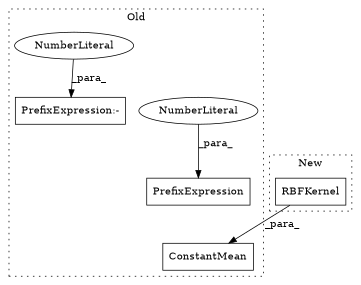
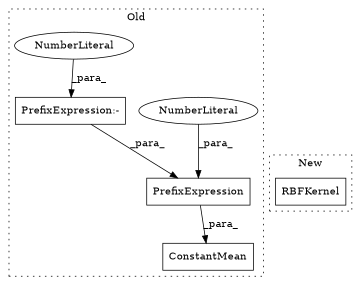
edge "PrefixExpression:-" -> "PrefixExpression": added, label "_para_"
edge "RBFKernel" -> "ConstantMean": now "PrefixExpression" -> "ConstantMean"
